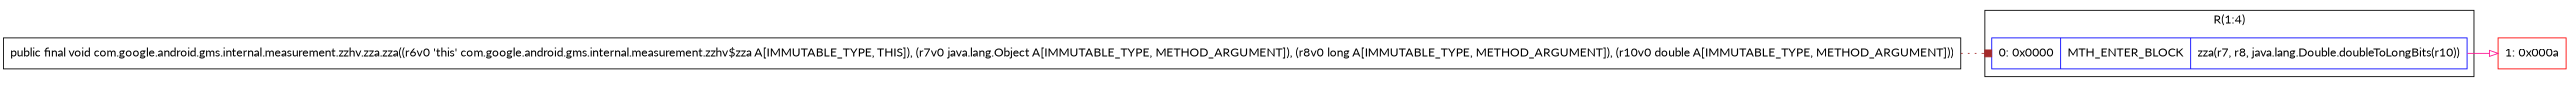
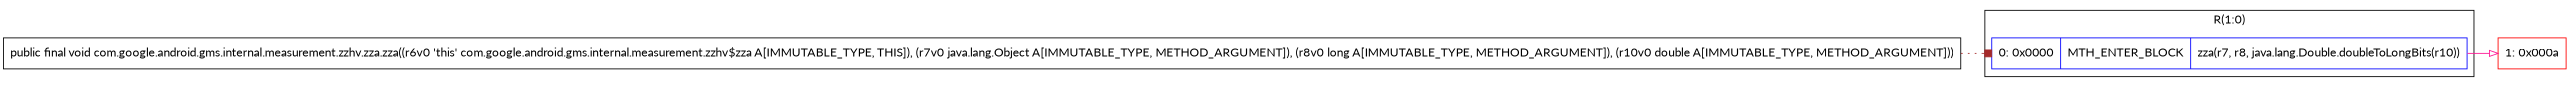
cluster "R(1:4)": label "R(1:4)" -> "R(1:0)"
